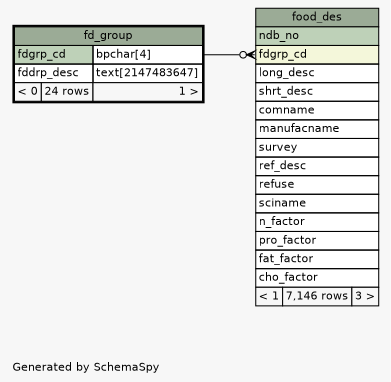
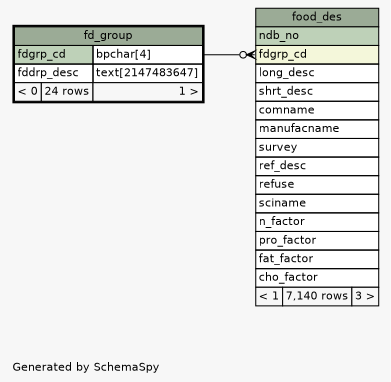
node "food_des": text "7,146 rows" -> "7,140 rows"
